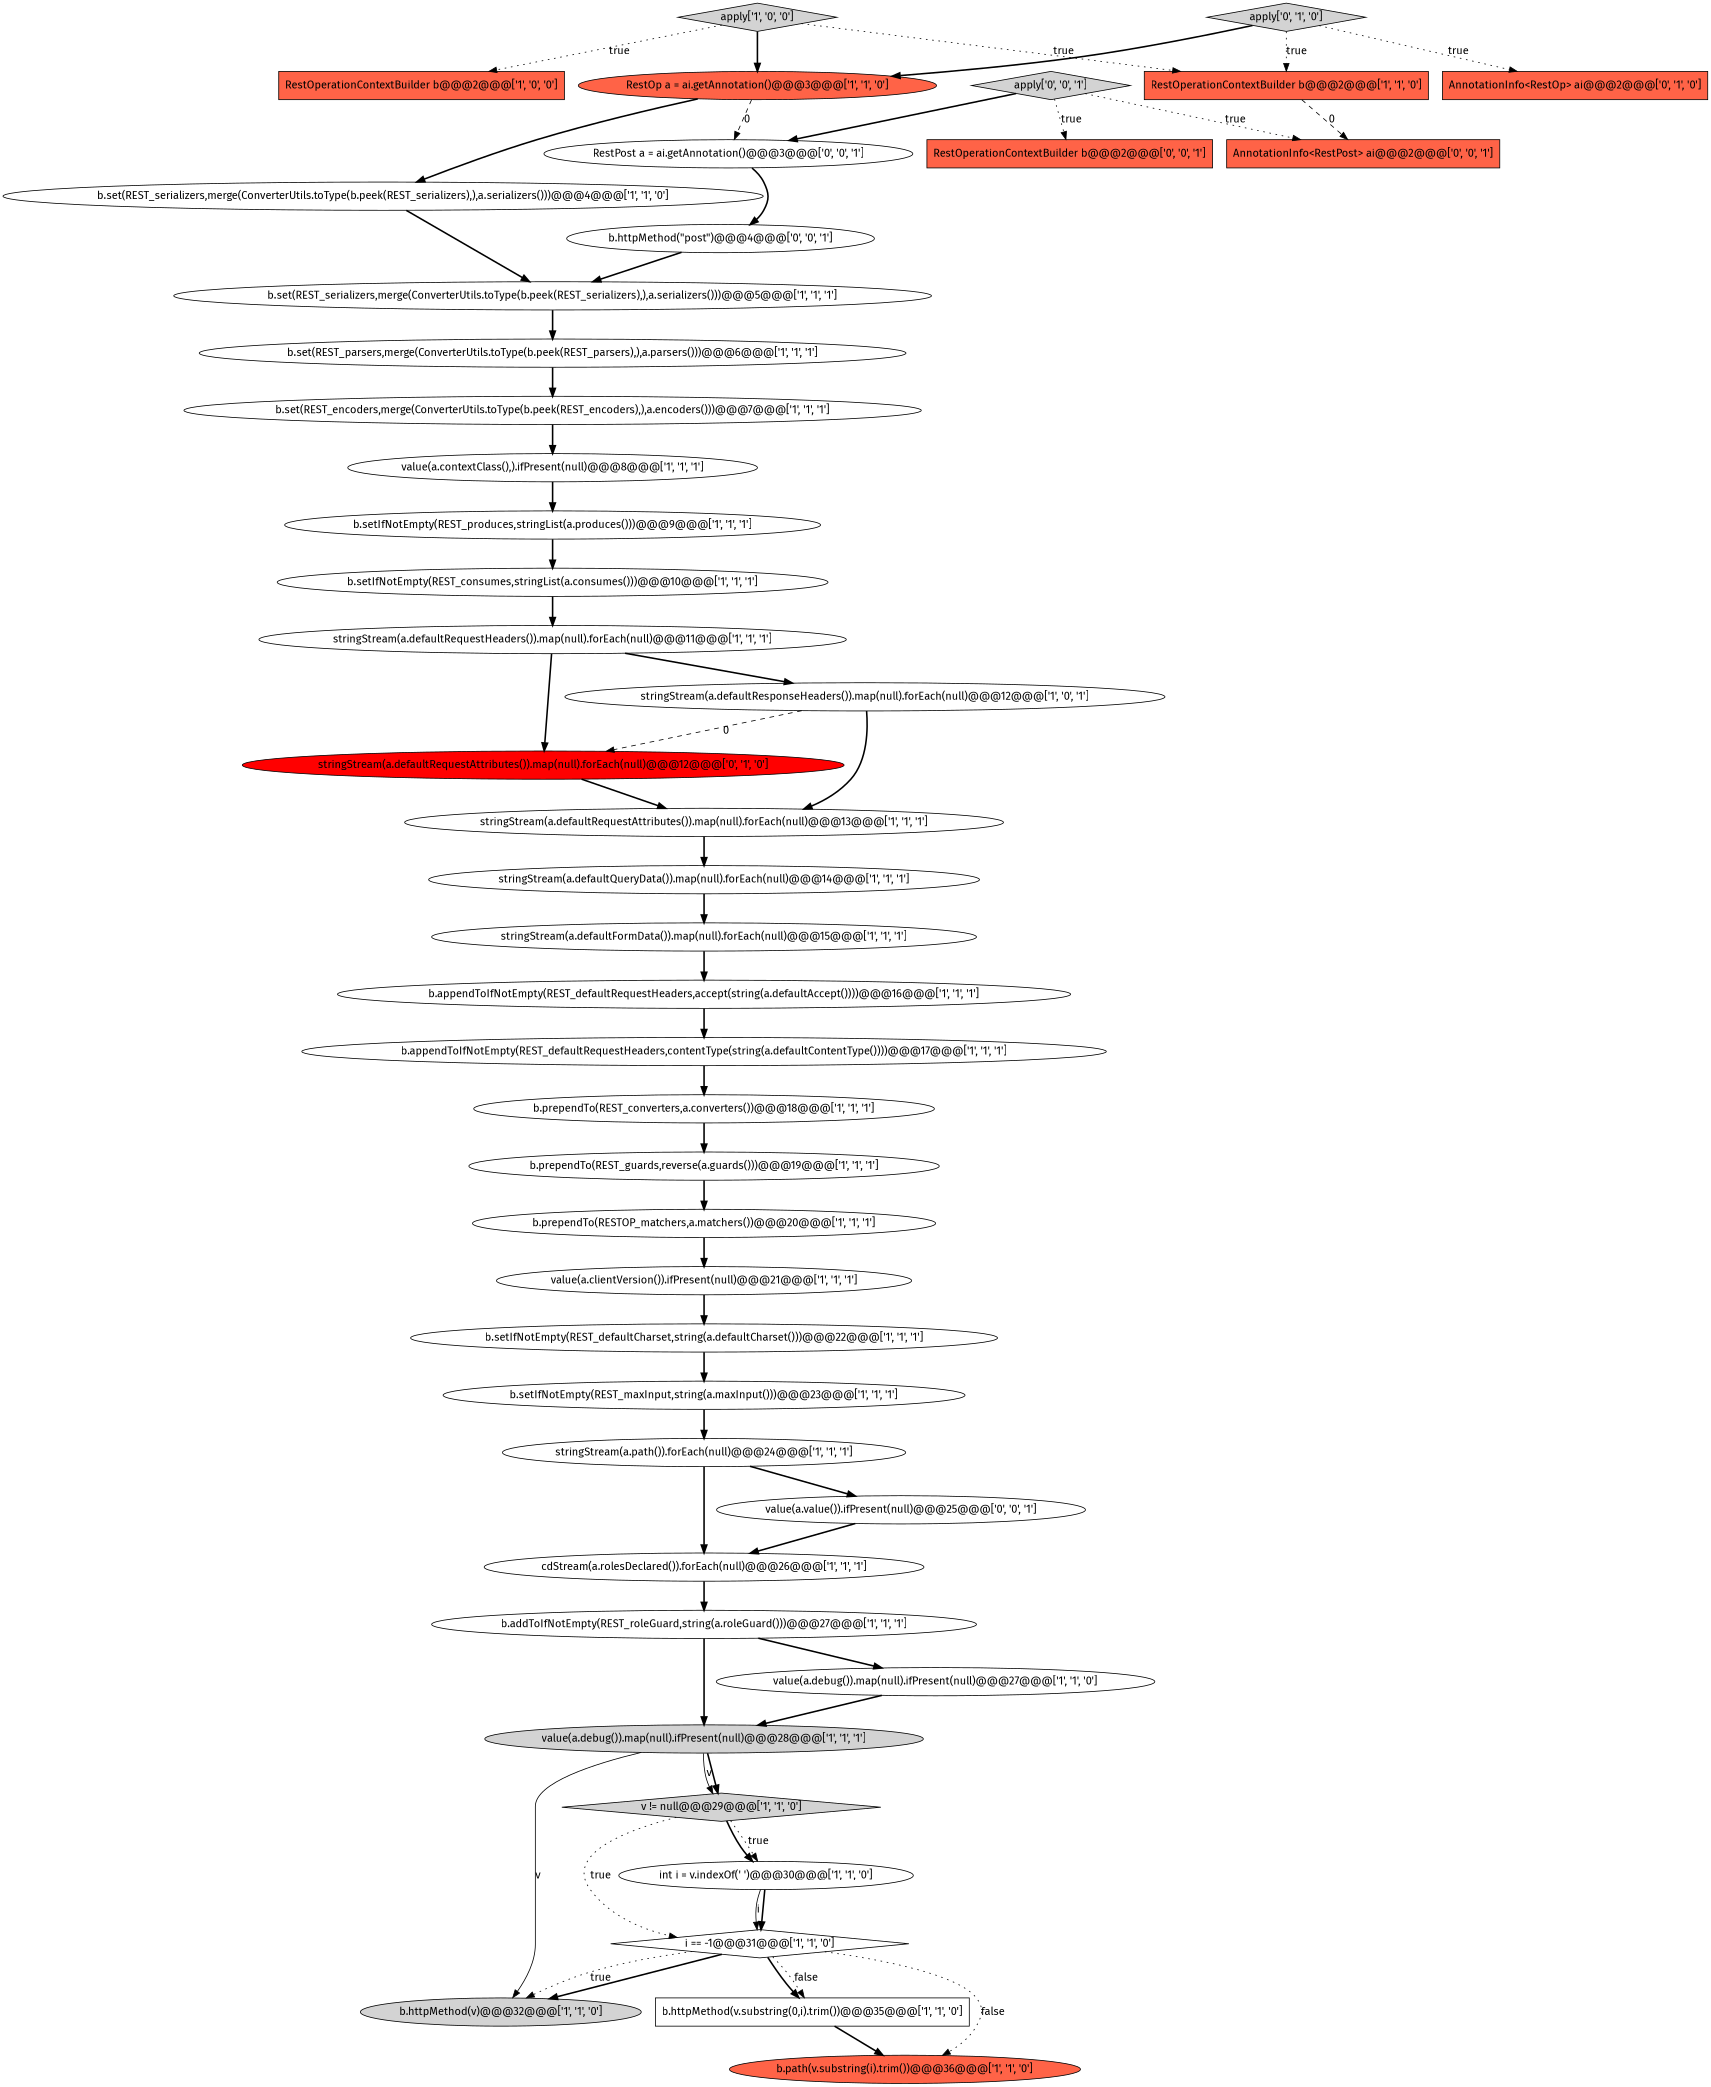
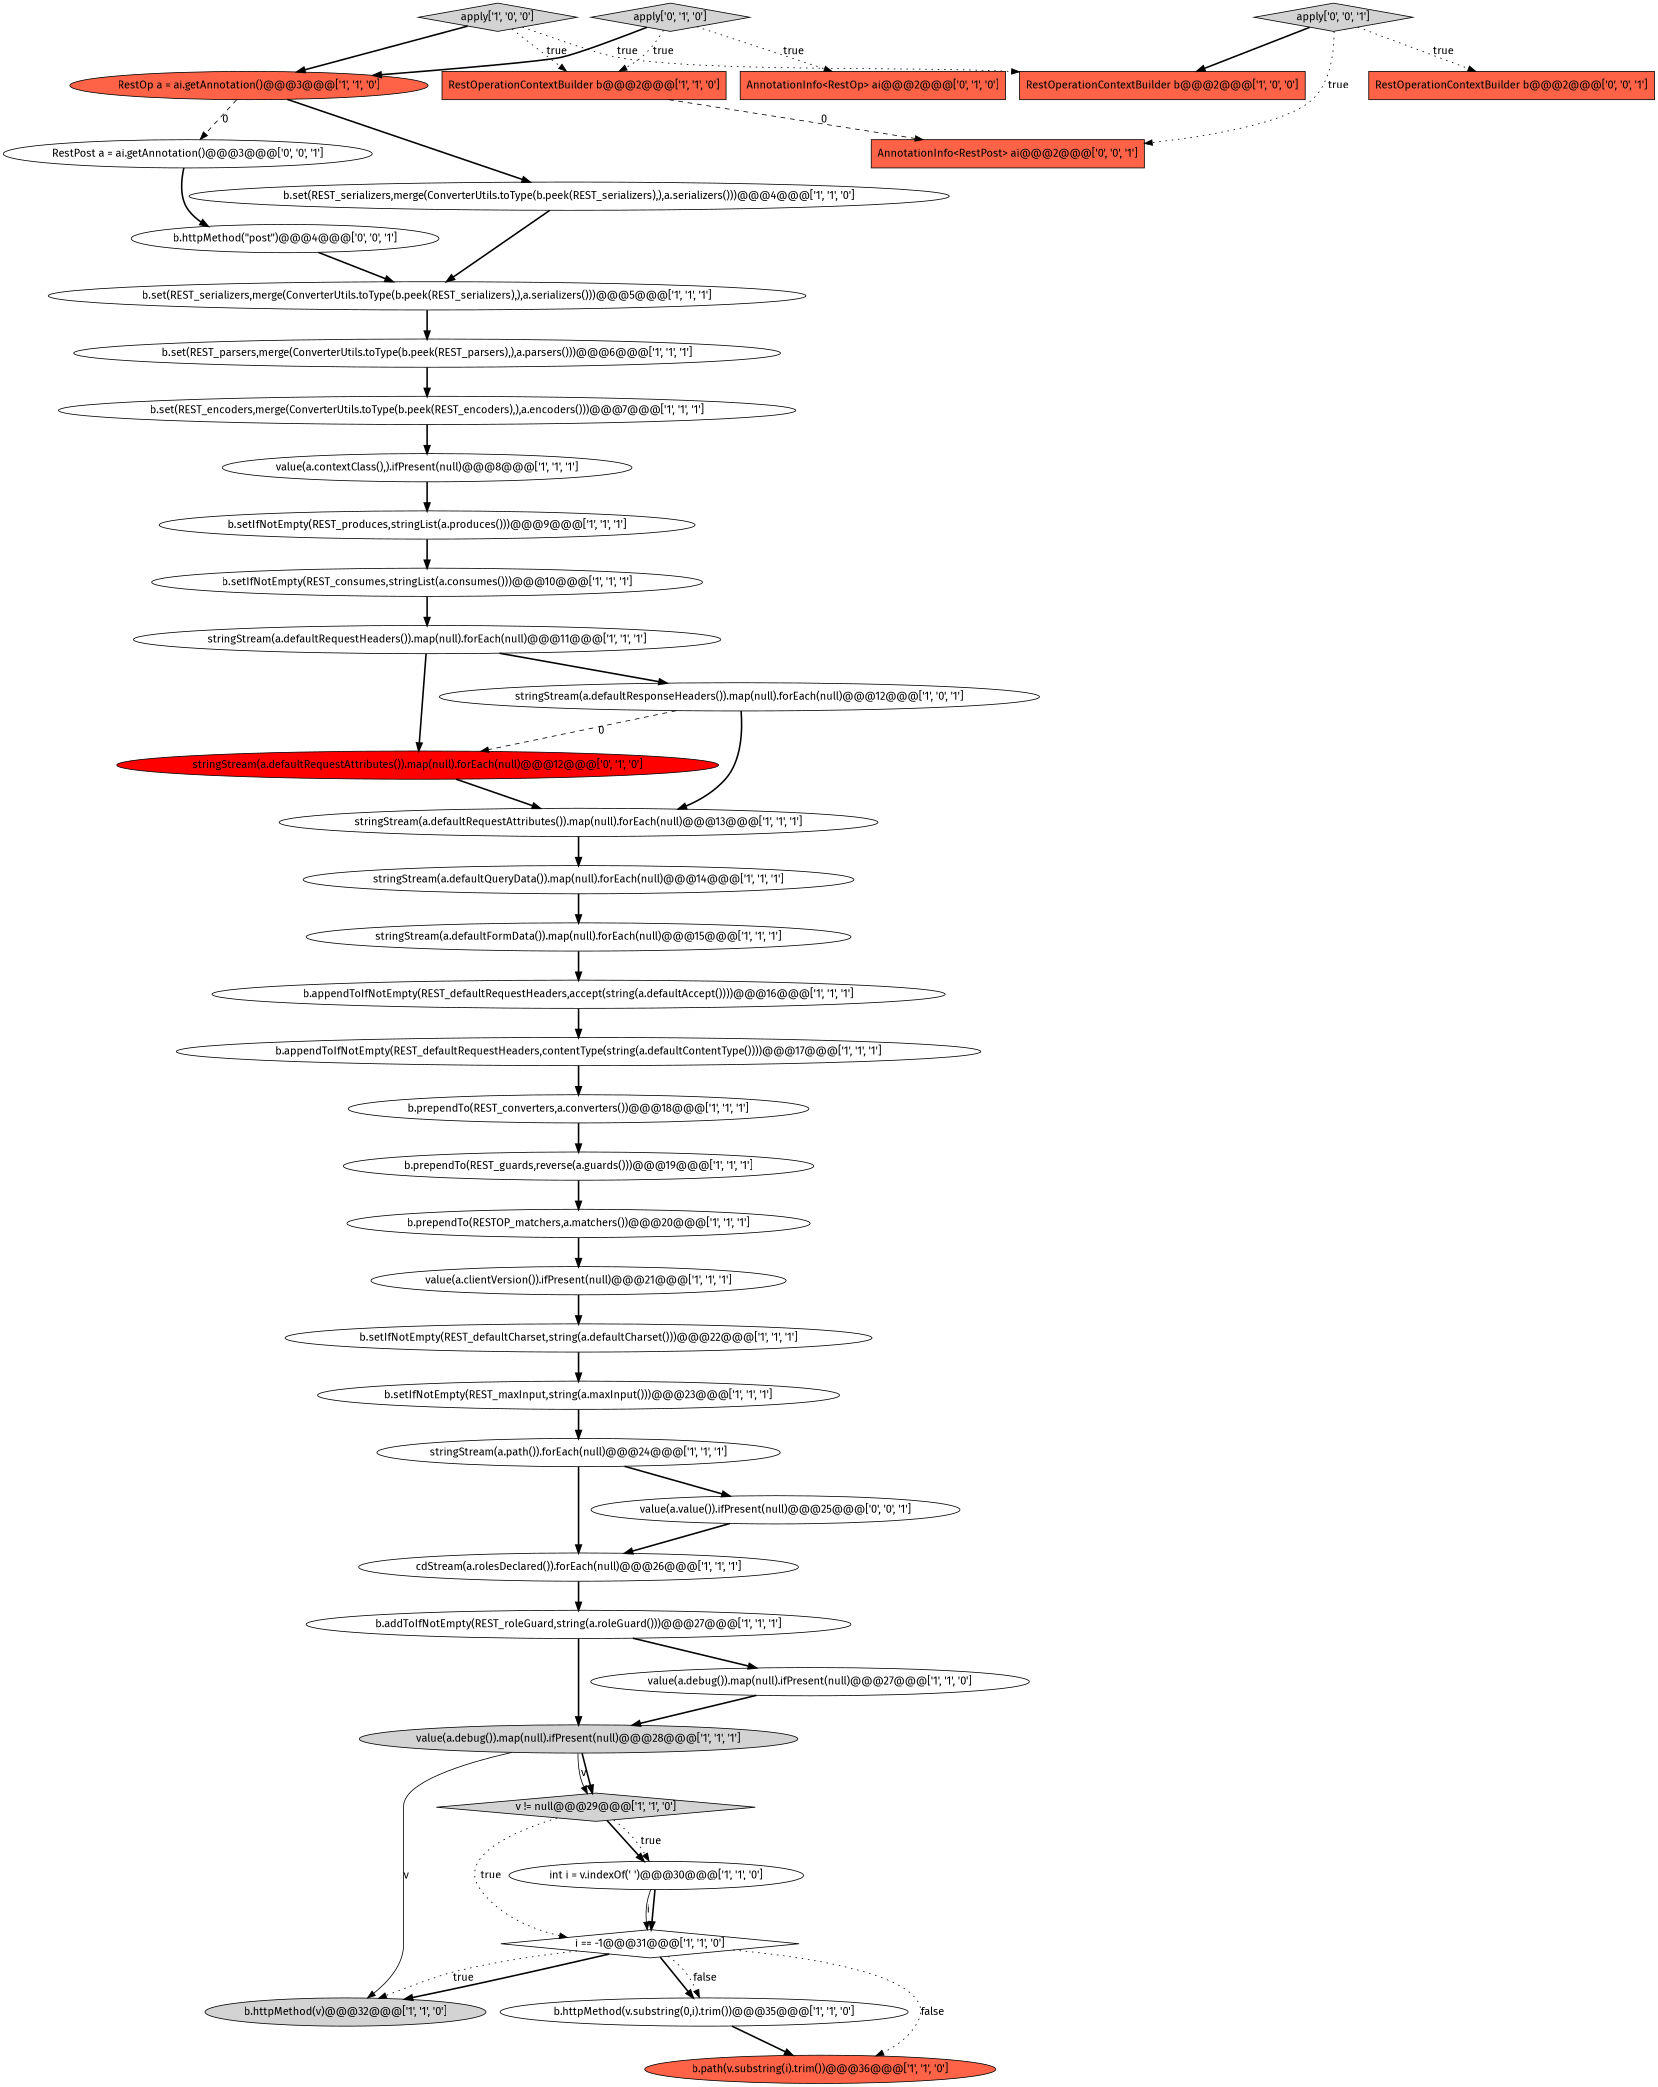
edge "apply['0', '0', '1']" -> "RestPost a = ai.getAnnotation()@@@3@@@['0', '0', '1']": now "apply['0', '0', '1']" -> "RestOperationContextBuilder b@@@2@@@['1', '0', '0']"
node "b.httpMethod(v.substring(0,i).trim())@@@35@@@['1', '1', '0']": shape box -> ellipse
